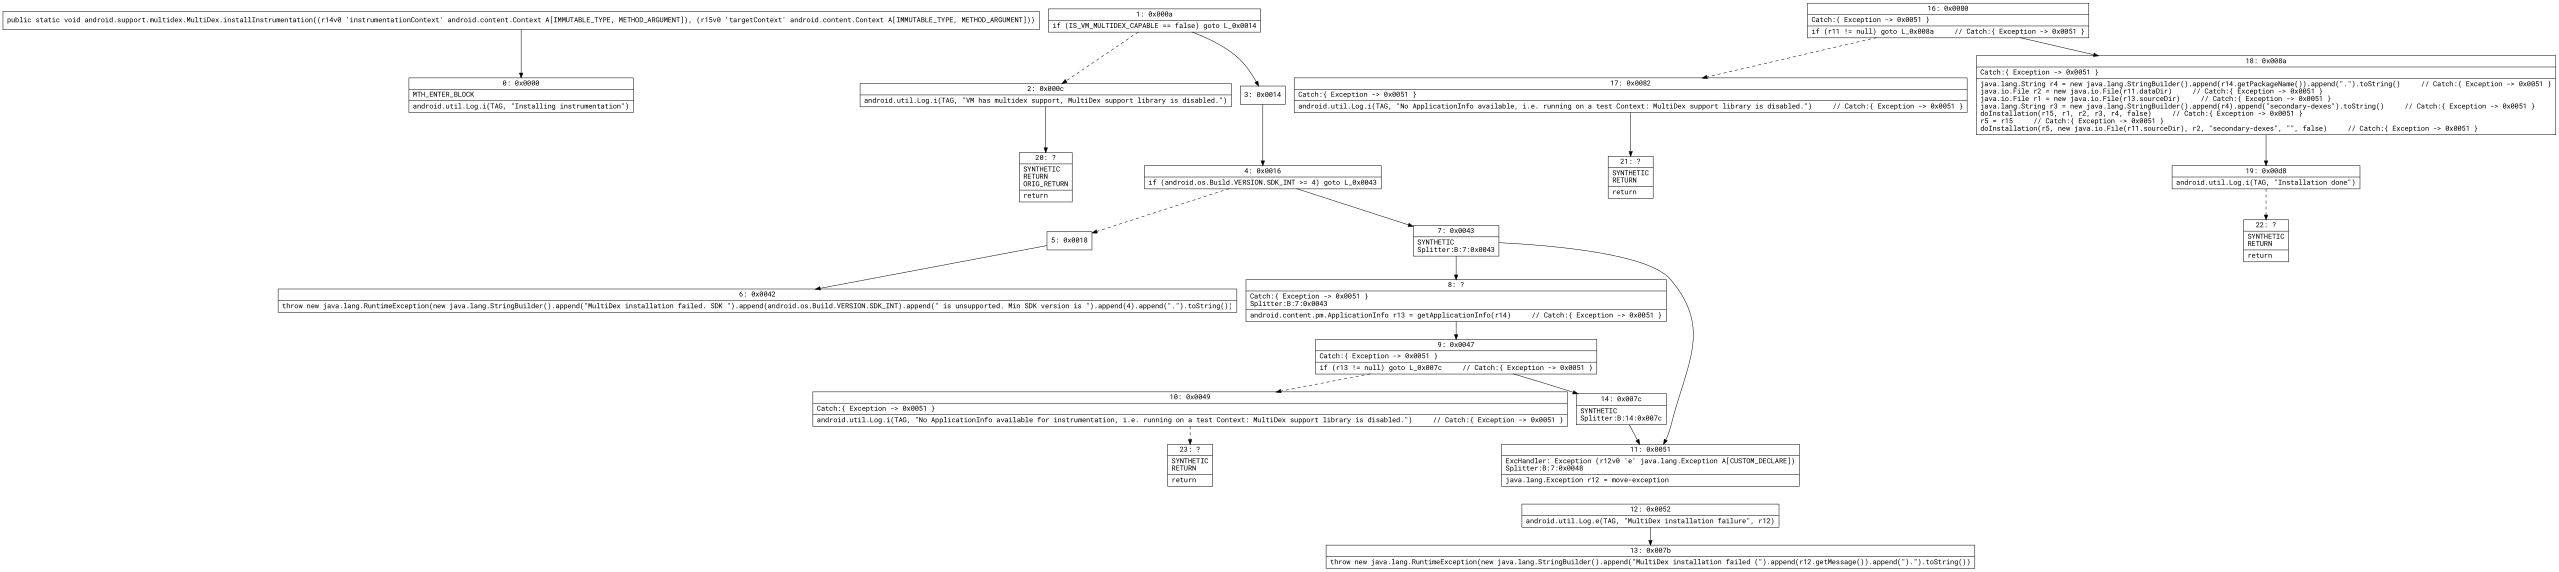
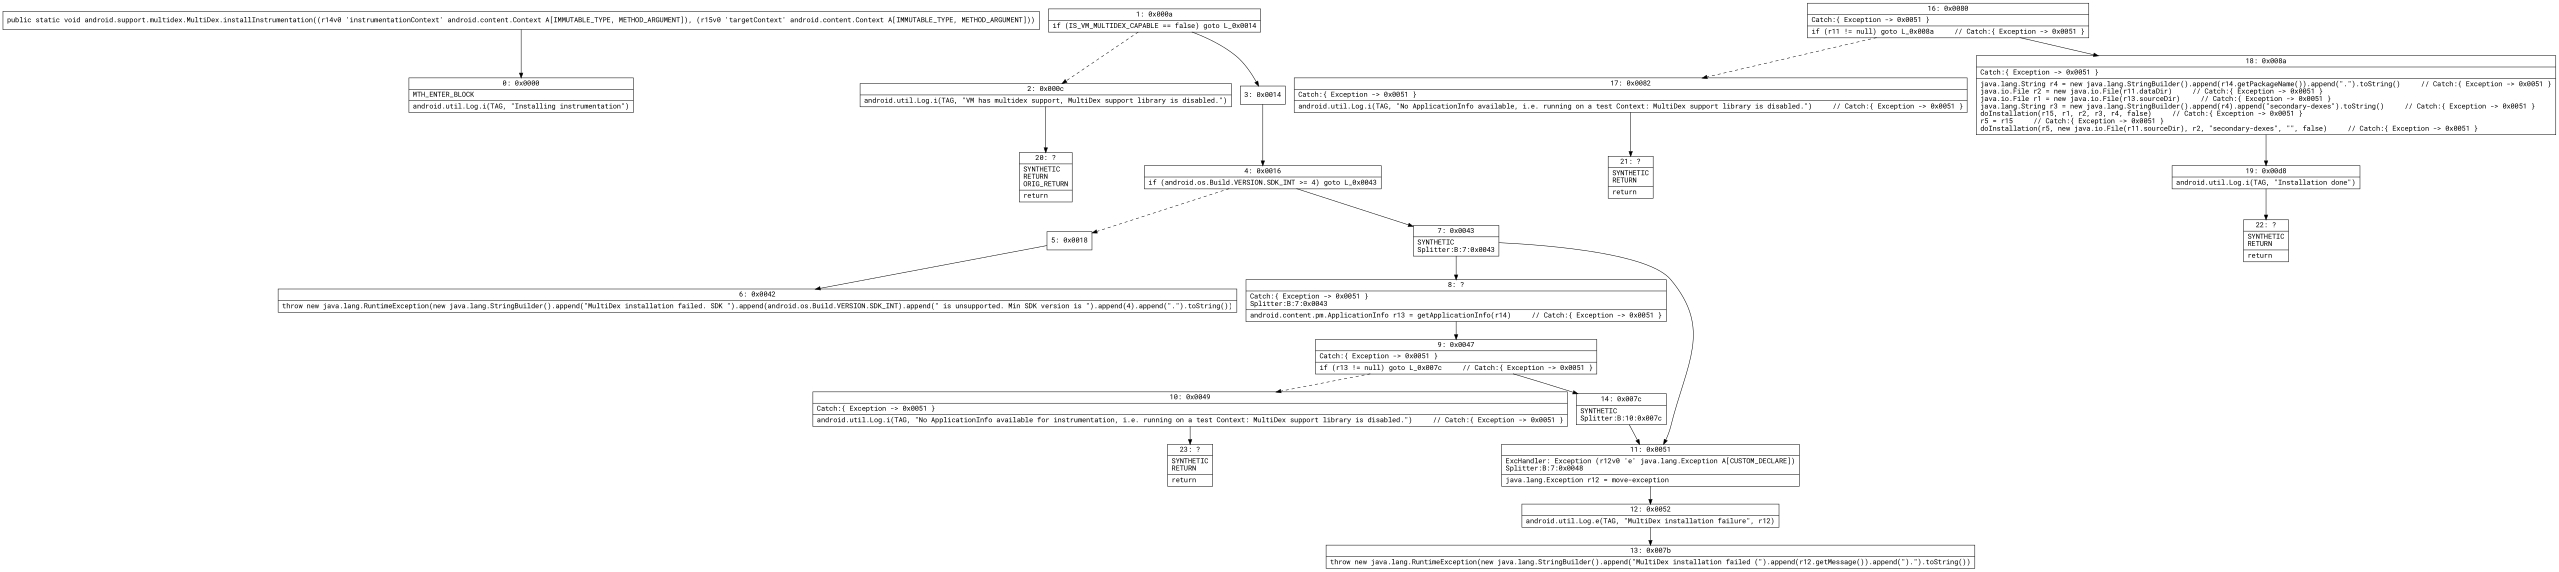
edge "19: 0x00d8" -> "22: ?": style dashed -> solid
node "14: 0x007c": text "Splitter:B:14:0x007c" -> "Splitter:B:10:0x007c"
edge "10: 0x0049" -> "23: ?": style dashed -> solid
edge "11: 0x0051" -> "12: 0x0052": added
